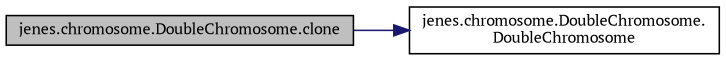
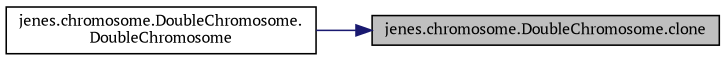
edge "jenes.chromosome.DoubleChromosome.clone" -> "jenes.chromosome.DoubleChromosome. DoubleChromosome": reversed
